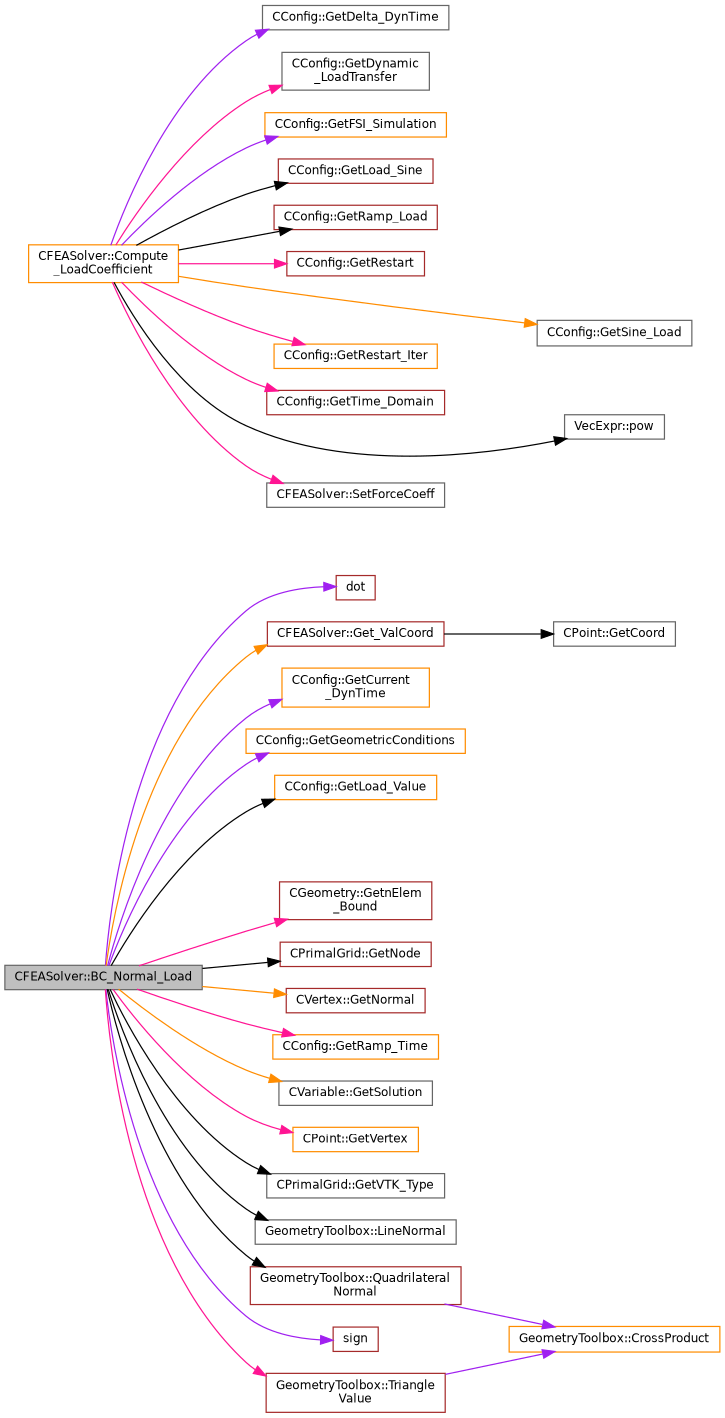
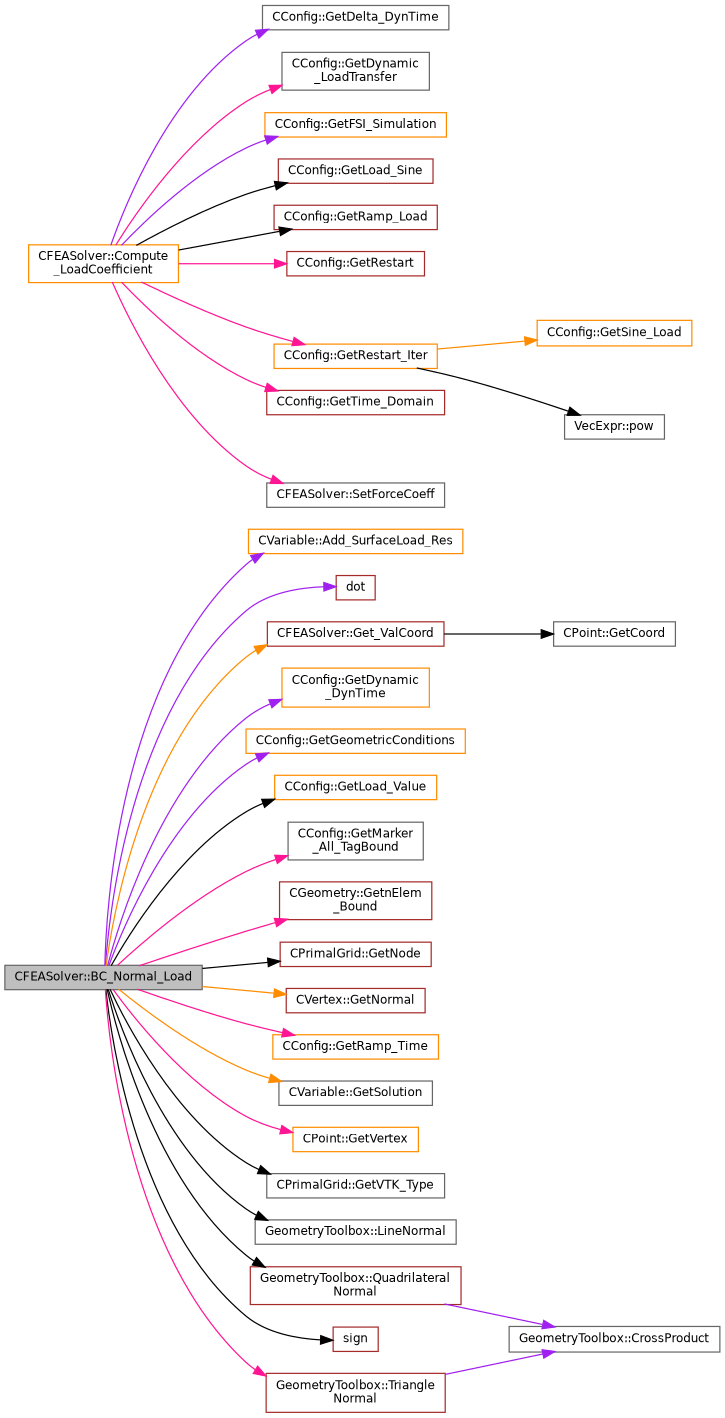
edge "CFEASolver::Compute _LoadCoefficient" -> "CConfig::GetSine_Load": now "CConfig::GetRestart_Iter" -> "CConfig::GetSine_Load"
node "CConfig::GetSine_Load": color gray40 -> darkorange
edge "CFEASolver::Compute _LoadCoefficient" -> "VecExpr::pow": now "CConfig::GetRestart_Iter" -> "VecExpr::pow"
node "CVariable::Add_SurfaceLoad_Res": added
node "CConfig::GetCurrent _DynTime": label "CConfig::GetCurrent _DynTime" -> "CConfig::GetDynamic _DynTime"
node "CConfig::GetMarker _All_TagBound": added
edge "CFEASolver::BC_Normal_Load" -> "sign": color purple -> black
node "GeometryToolbox::CrossProduct": color darkorange -> gray40
node "GeometryToolbox::Triangle Value": label "GeometryToolbox::Triangle Value" -> "GeometryToolbox::Triangle Normal"
